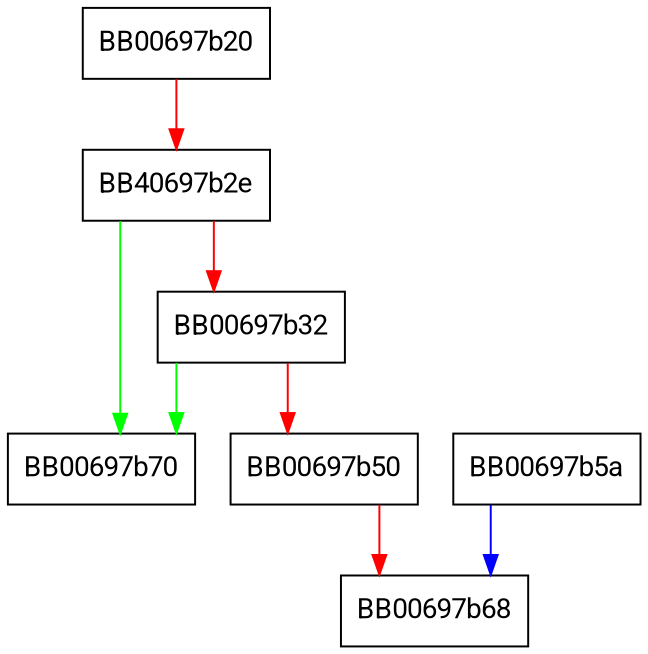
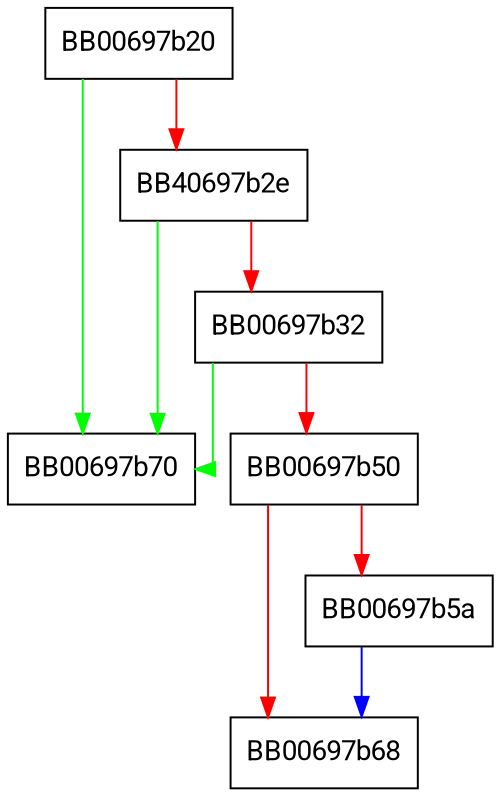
edge "BB00697b20" -> "BB00697b70": added
edge "BB00697b50" -> "BB00697b5a": added
